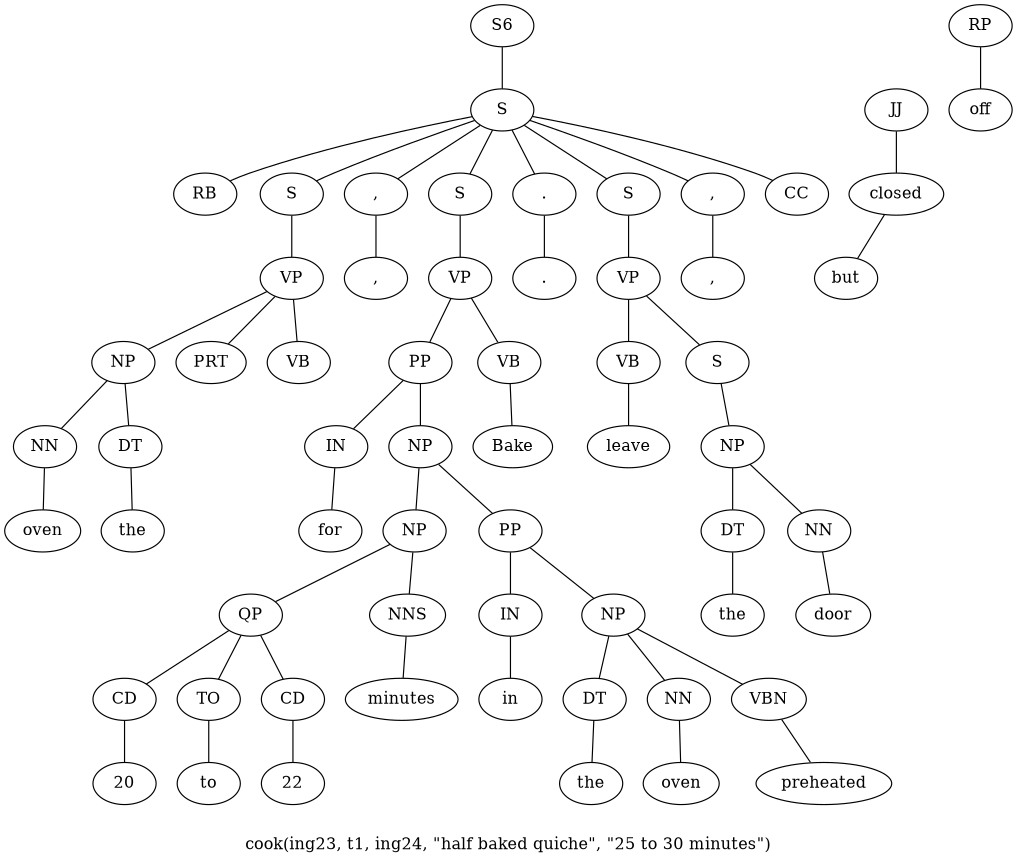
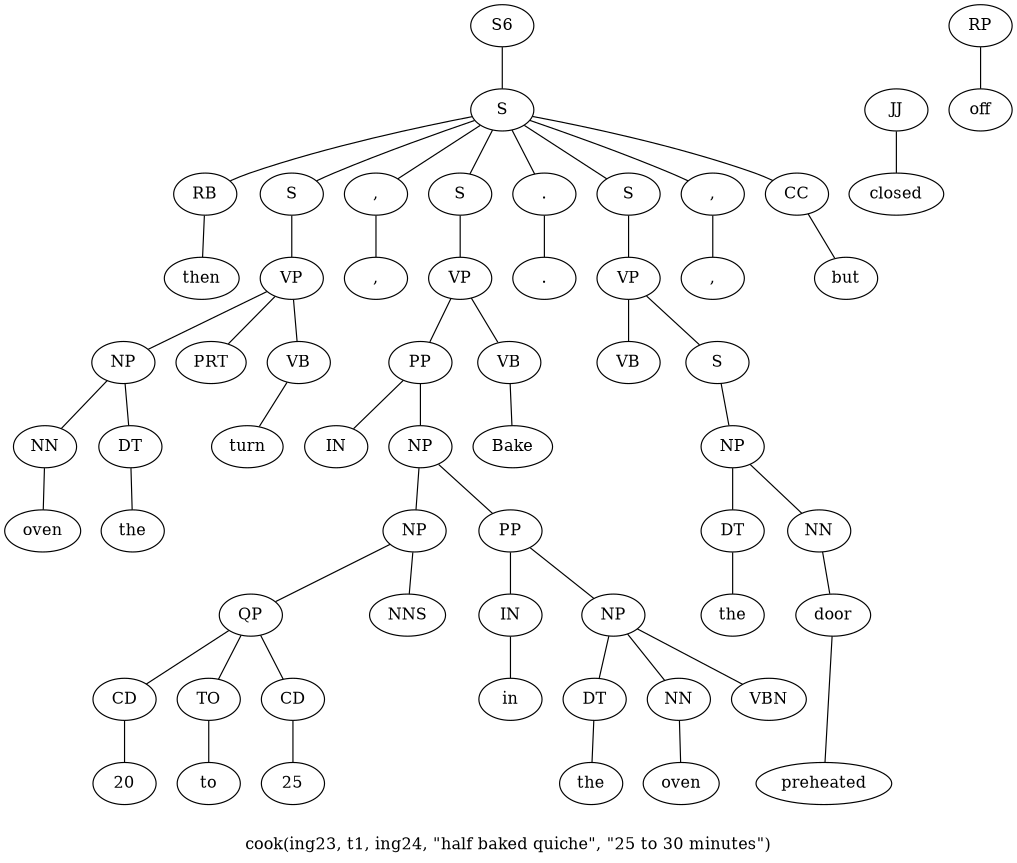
edge "closed" -- "but": now "CC" -- "but"
node "then": added
node "turn": added
node "leave": removed
node "for": removed
node "minutes": removed
edge "VBN" -- "preheated": now "door" -- "preheated"
node "22": label "22" -> "25"
